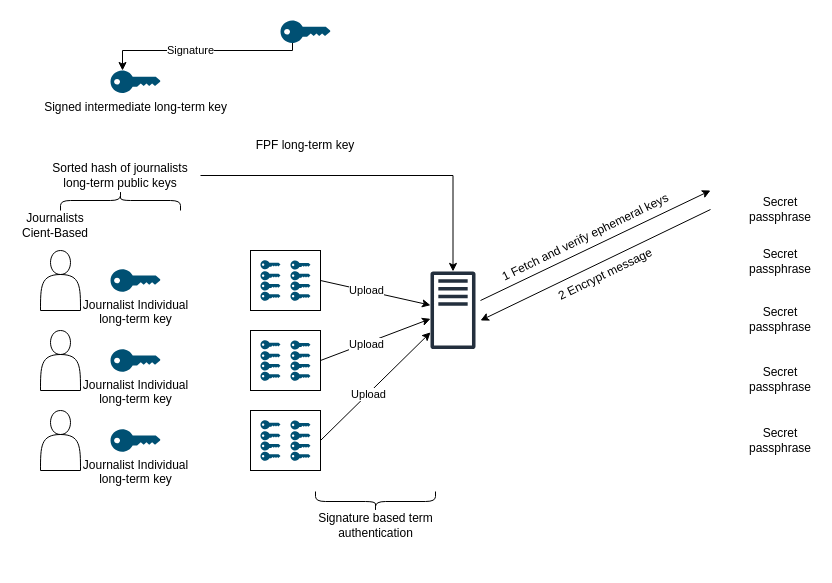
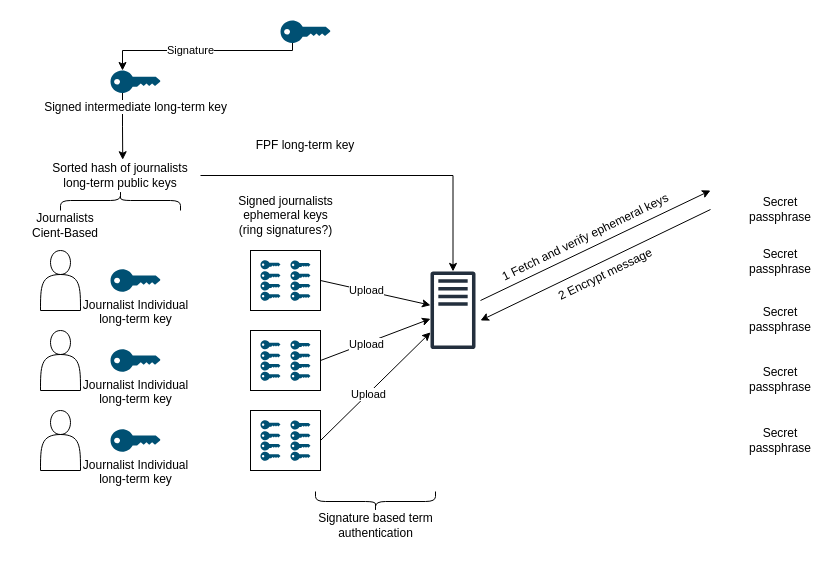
edge "Signed intermediate long-term key" -> "Sorted hash of journalists long-term public keys": added
node "Signed journalists ephemeral keys (ring signatures?)": added
node "Journalists Cient-Based": moved (56, 226) -> (66, 226)
